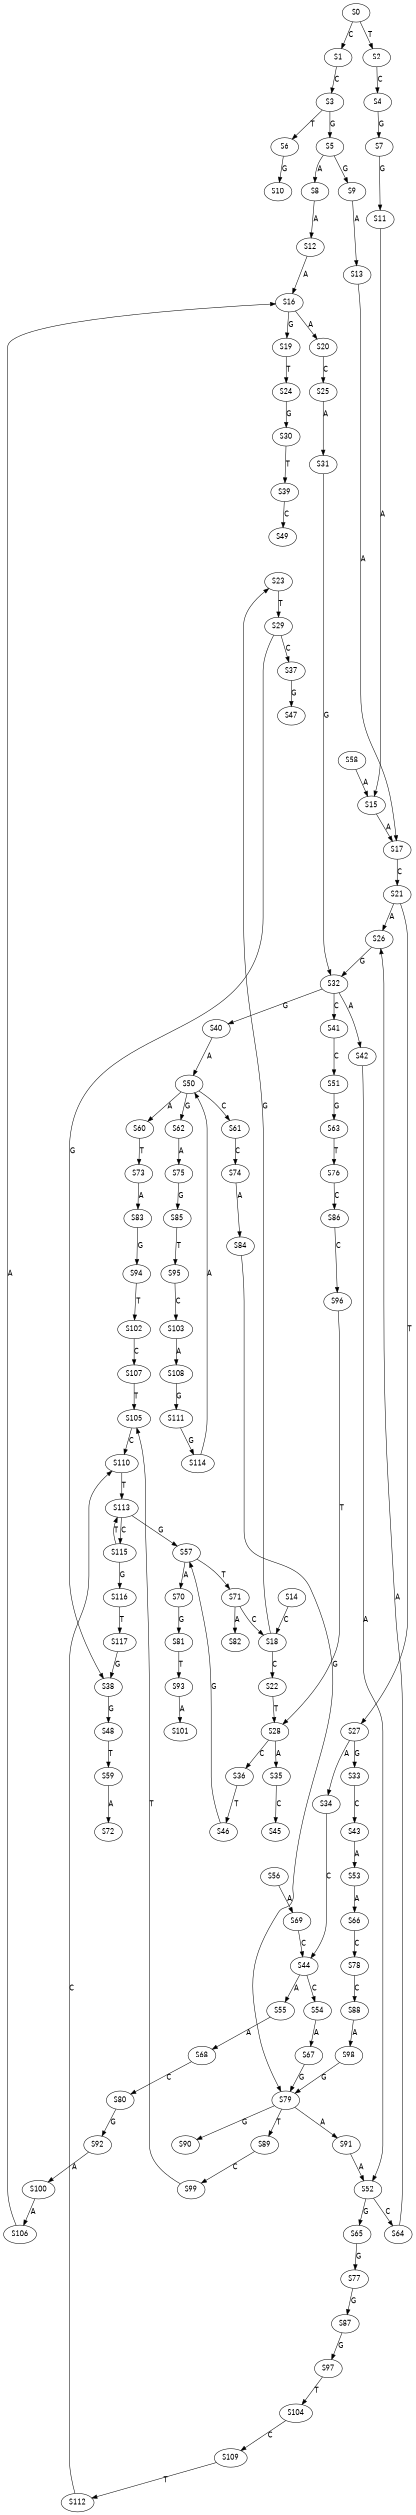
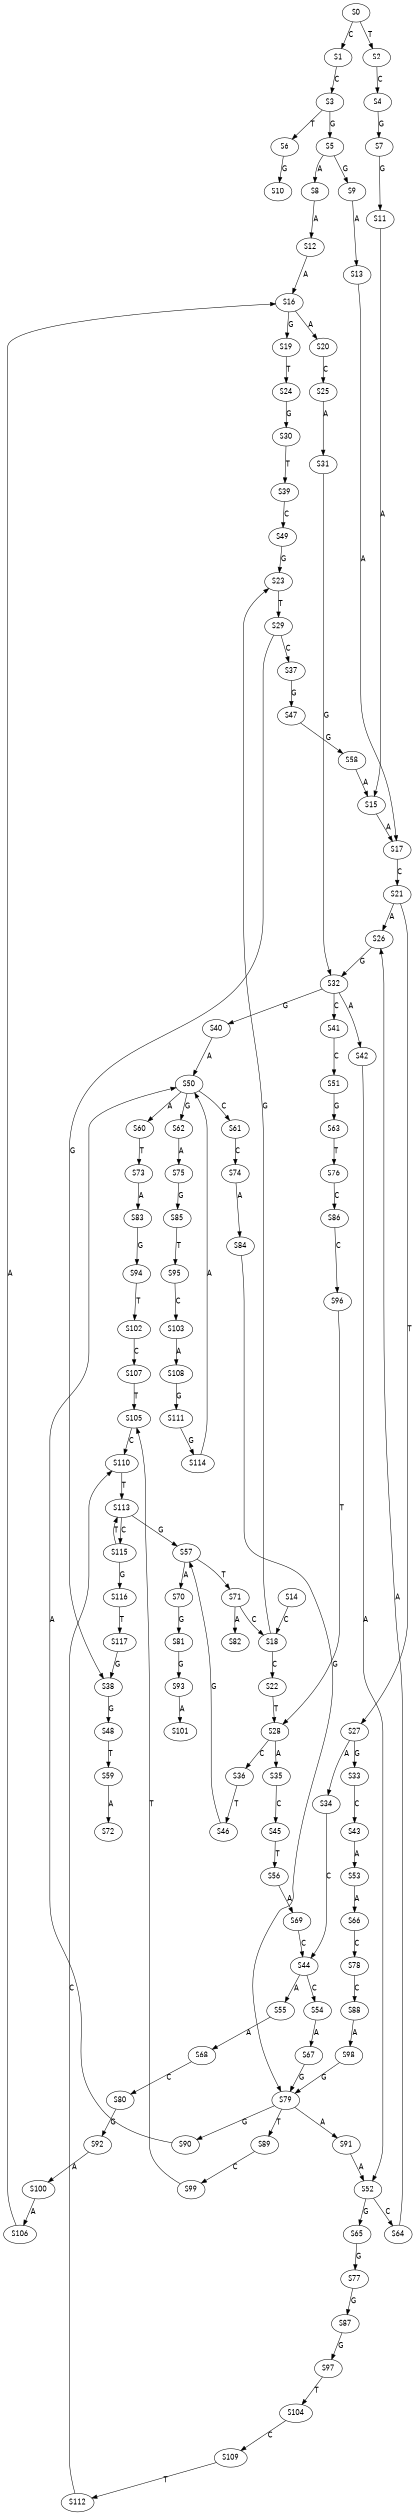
edge "S49" -> "S23": added, label "G"
edge "S47" -> "S58": added, label "G"
edge "S90" -> "S50": added, label "A"
edge "S81" -> "S93": label "T" -> "G"
edge "S45" -> "S56": added, label "T"
